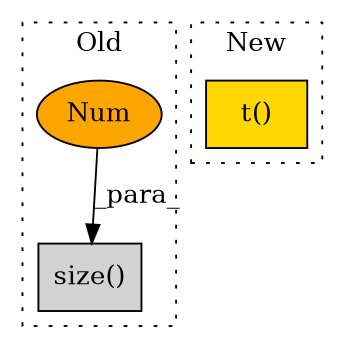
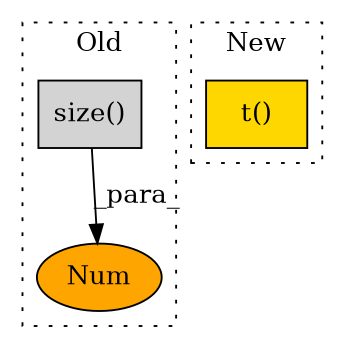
edge "Num" -> "size()": reversed
